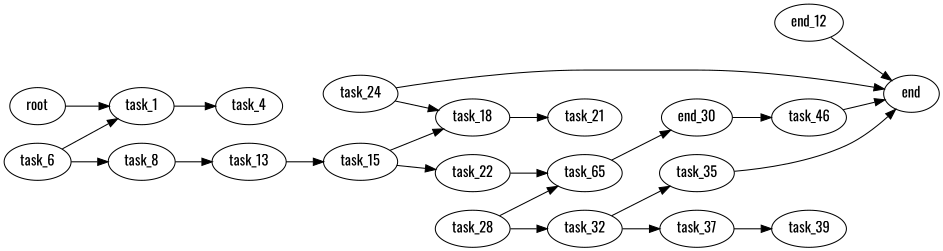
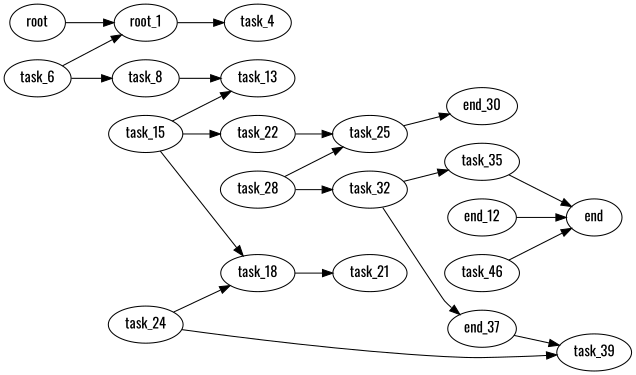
edge "task_24" -> "end": now "task_24" -> "task_39"
node "task_1": label "task_1" -> "root_1"
edge "end_30" -> "task_46": removed
edge "task_13" -> "task_15": reversed
node "task_65": label "task_65" -> "task_25"
node "task_37": label "task_37" -> "end_37"
